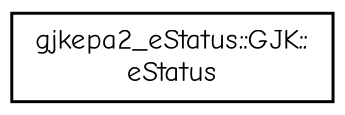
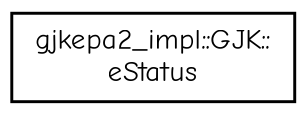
node "gjkepa2_eStatus::GJK:: eStatus": label "gjkepa2_eStatus::GJK:: eStatus" -> "gjkepa2_impl::GJK:: eStatus"
